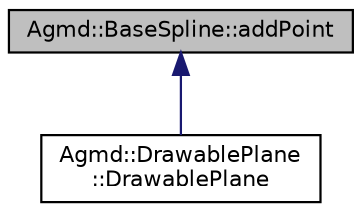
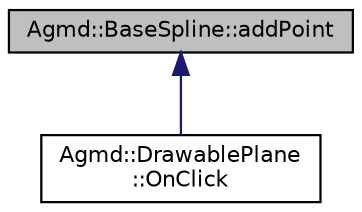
node "Agmd::DrawablePlane ::DrawablePlane": label "Agmd::DrawablePlane ::DrawablePlane" -> "Agmd::DrawablePlane ::OnClick"
